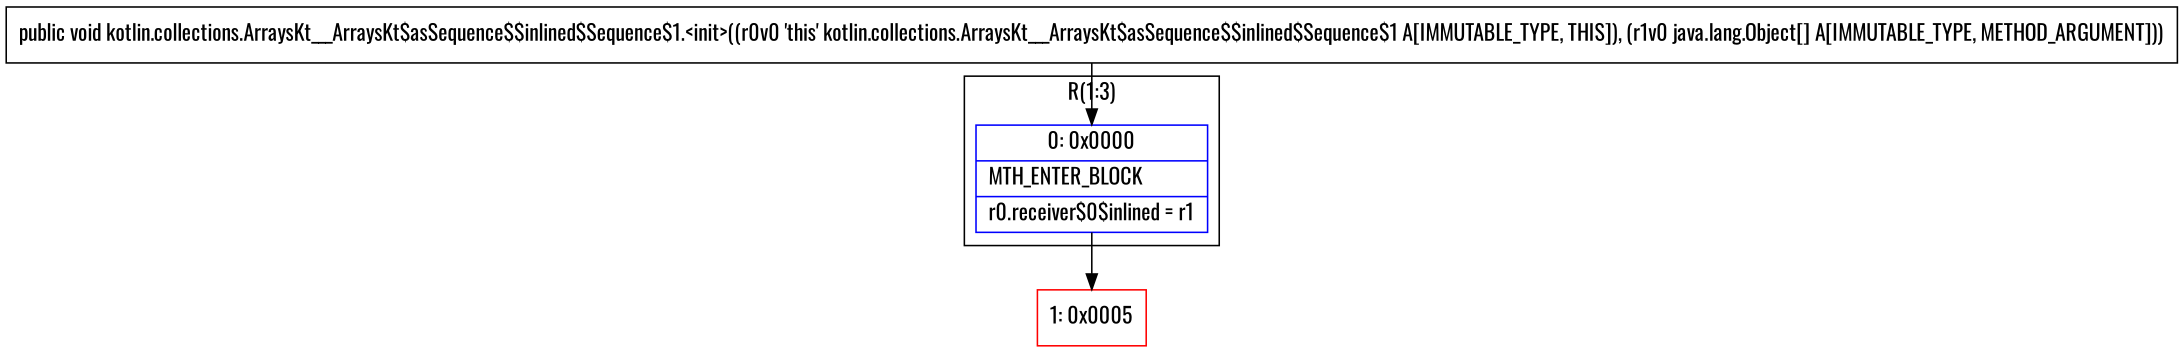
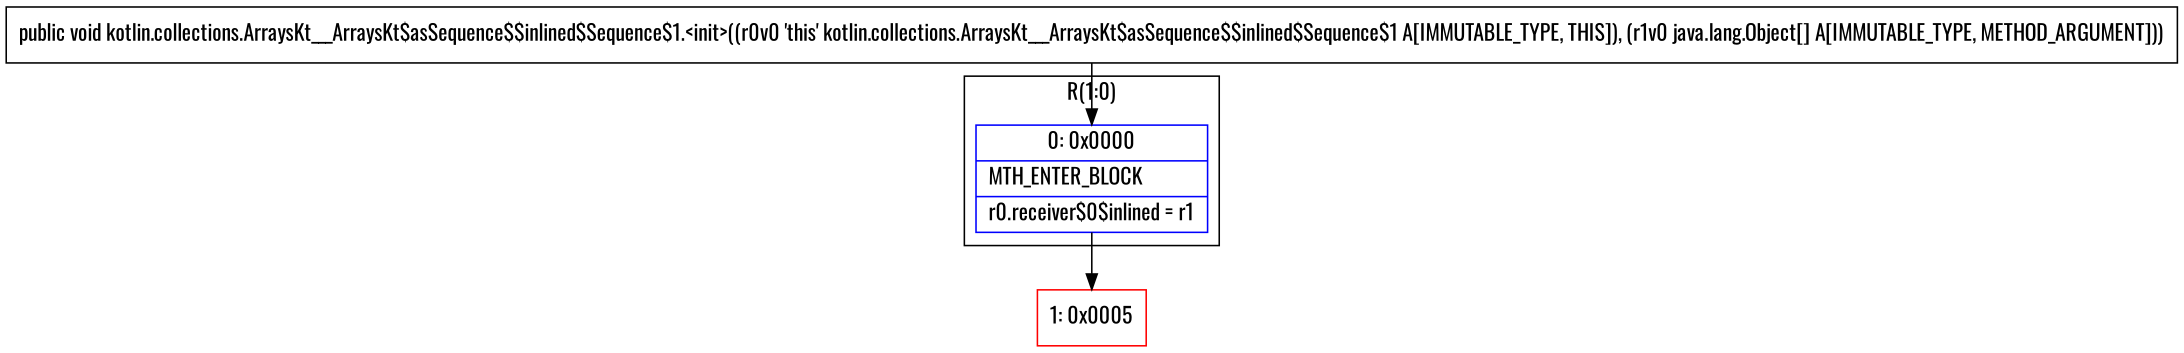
cluster "R(1:3)": label "R(1:3)" -> "R(1:0)"
